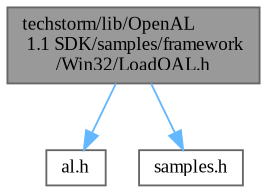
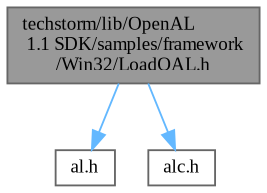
node "samples.h": label "samples.h" -> "alc.h"
